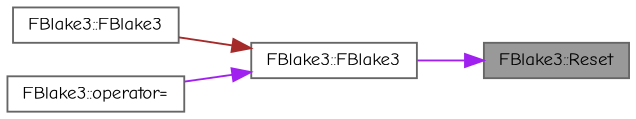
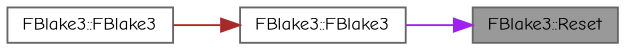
node "FBlake3::operator=": removed
